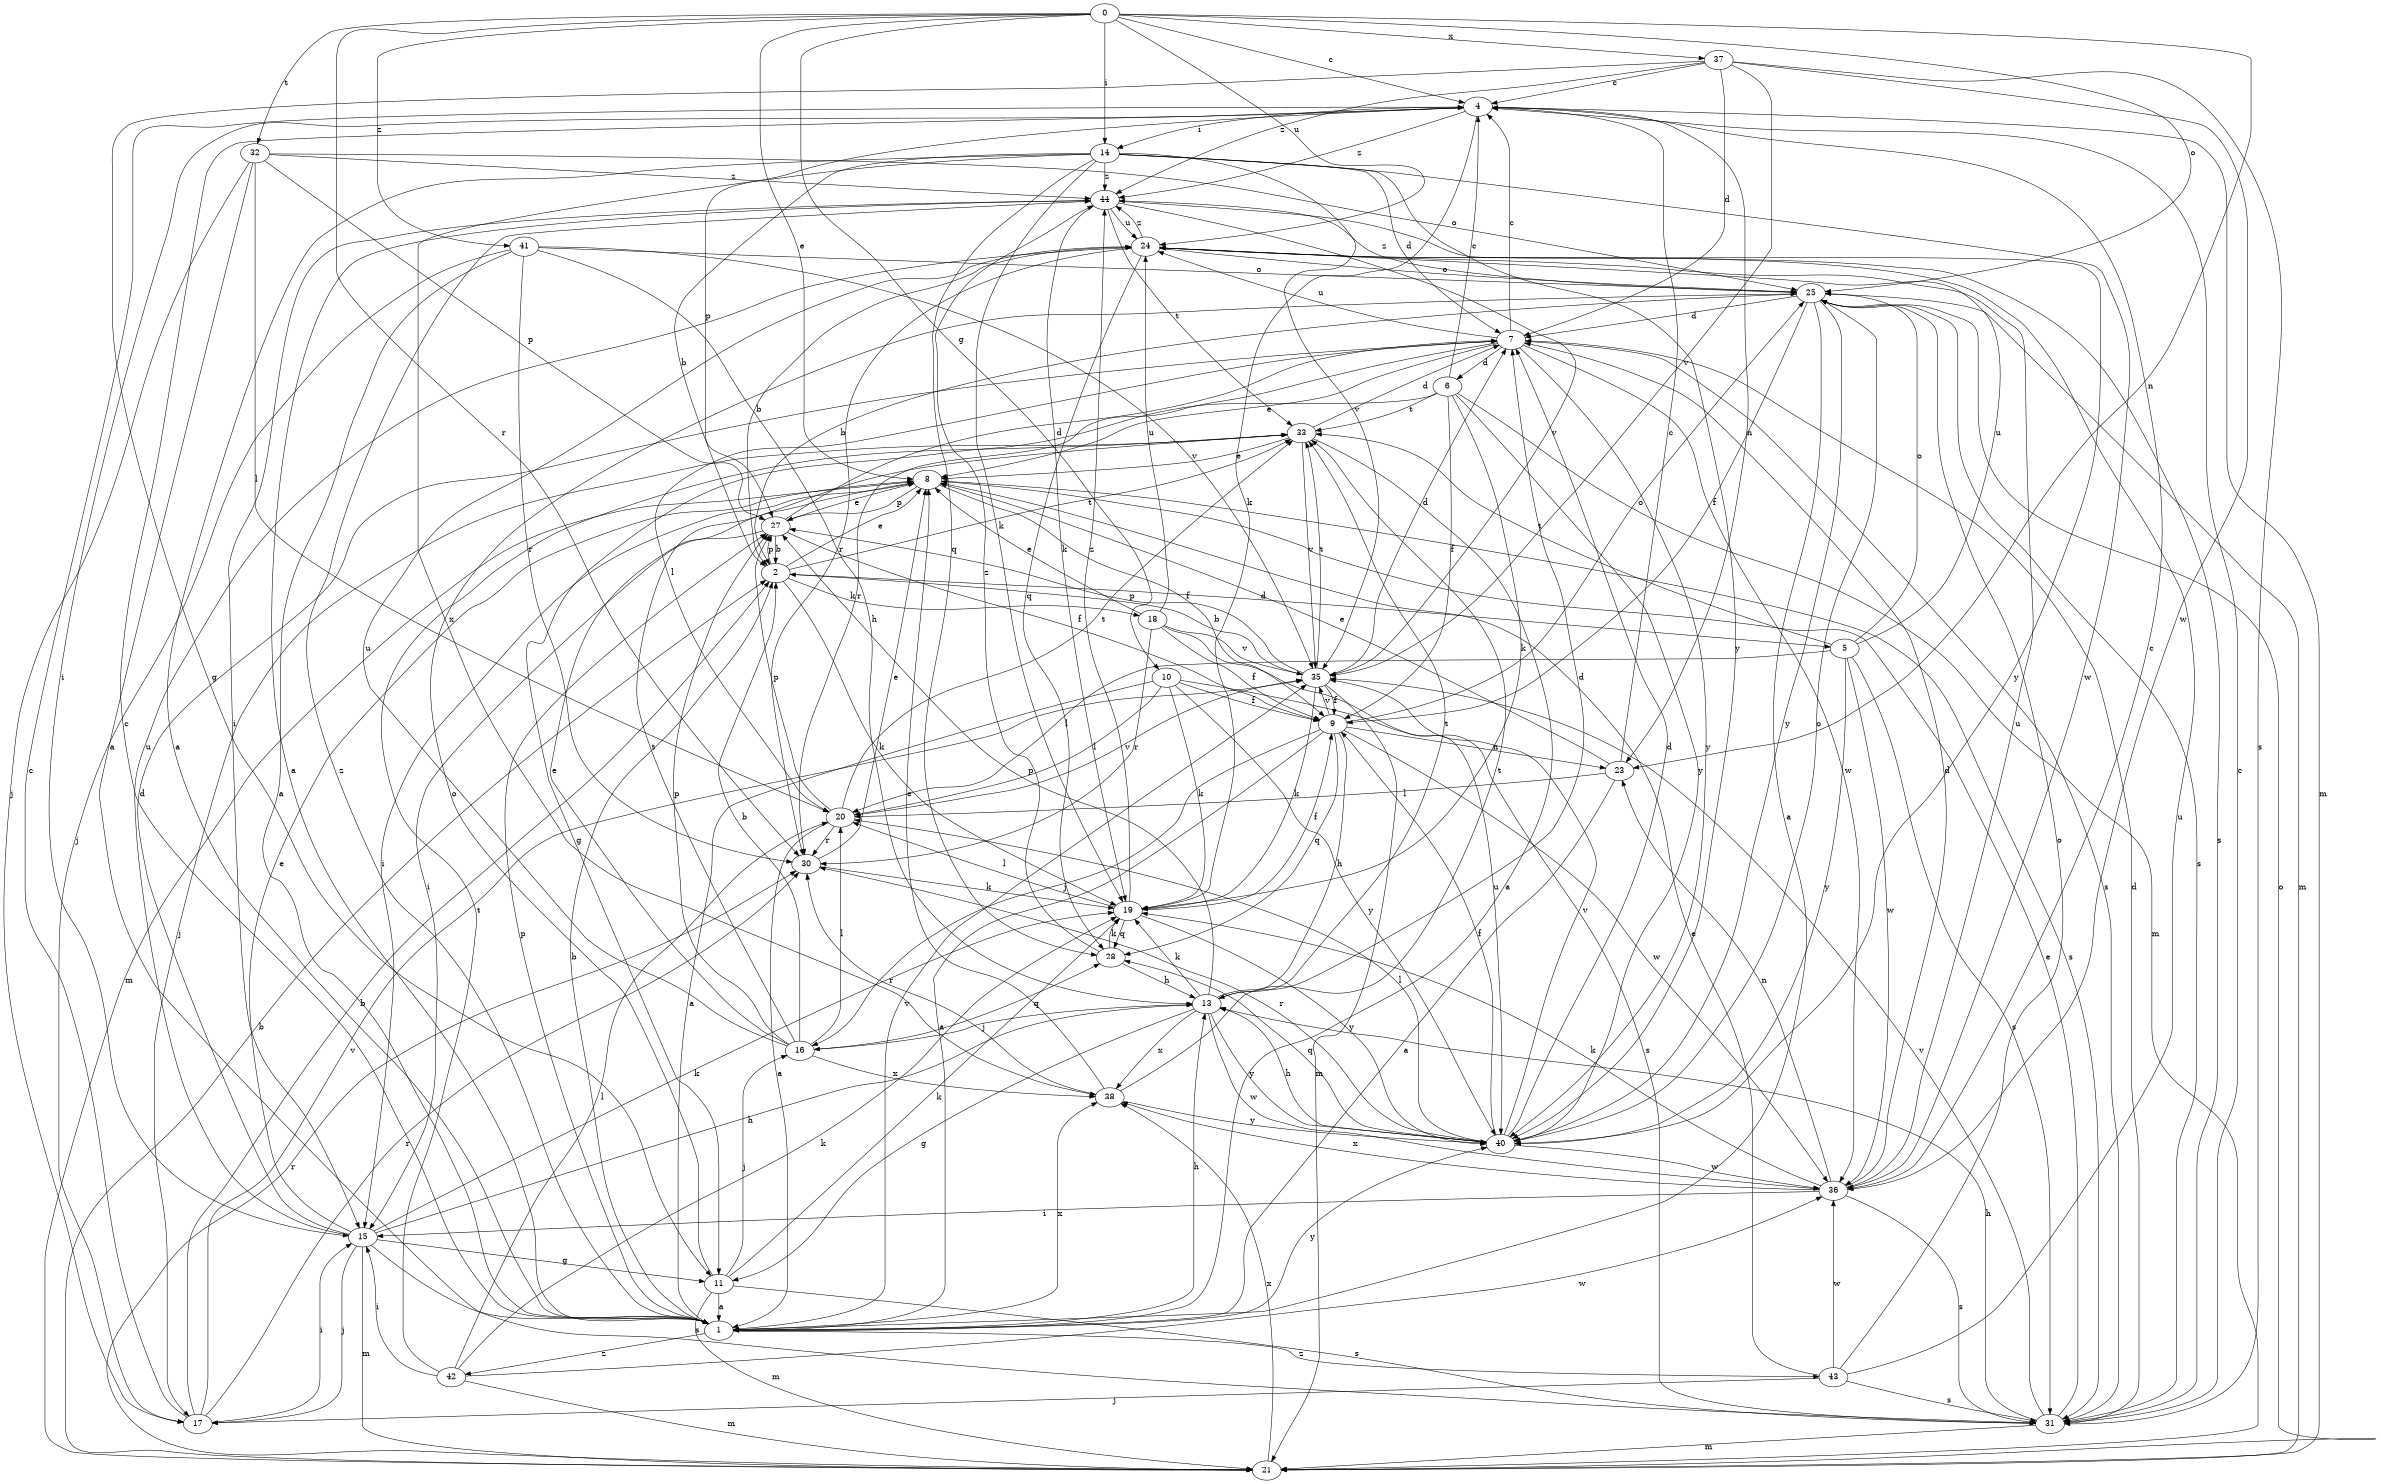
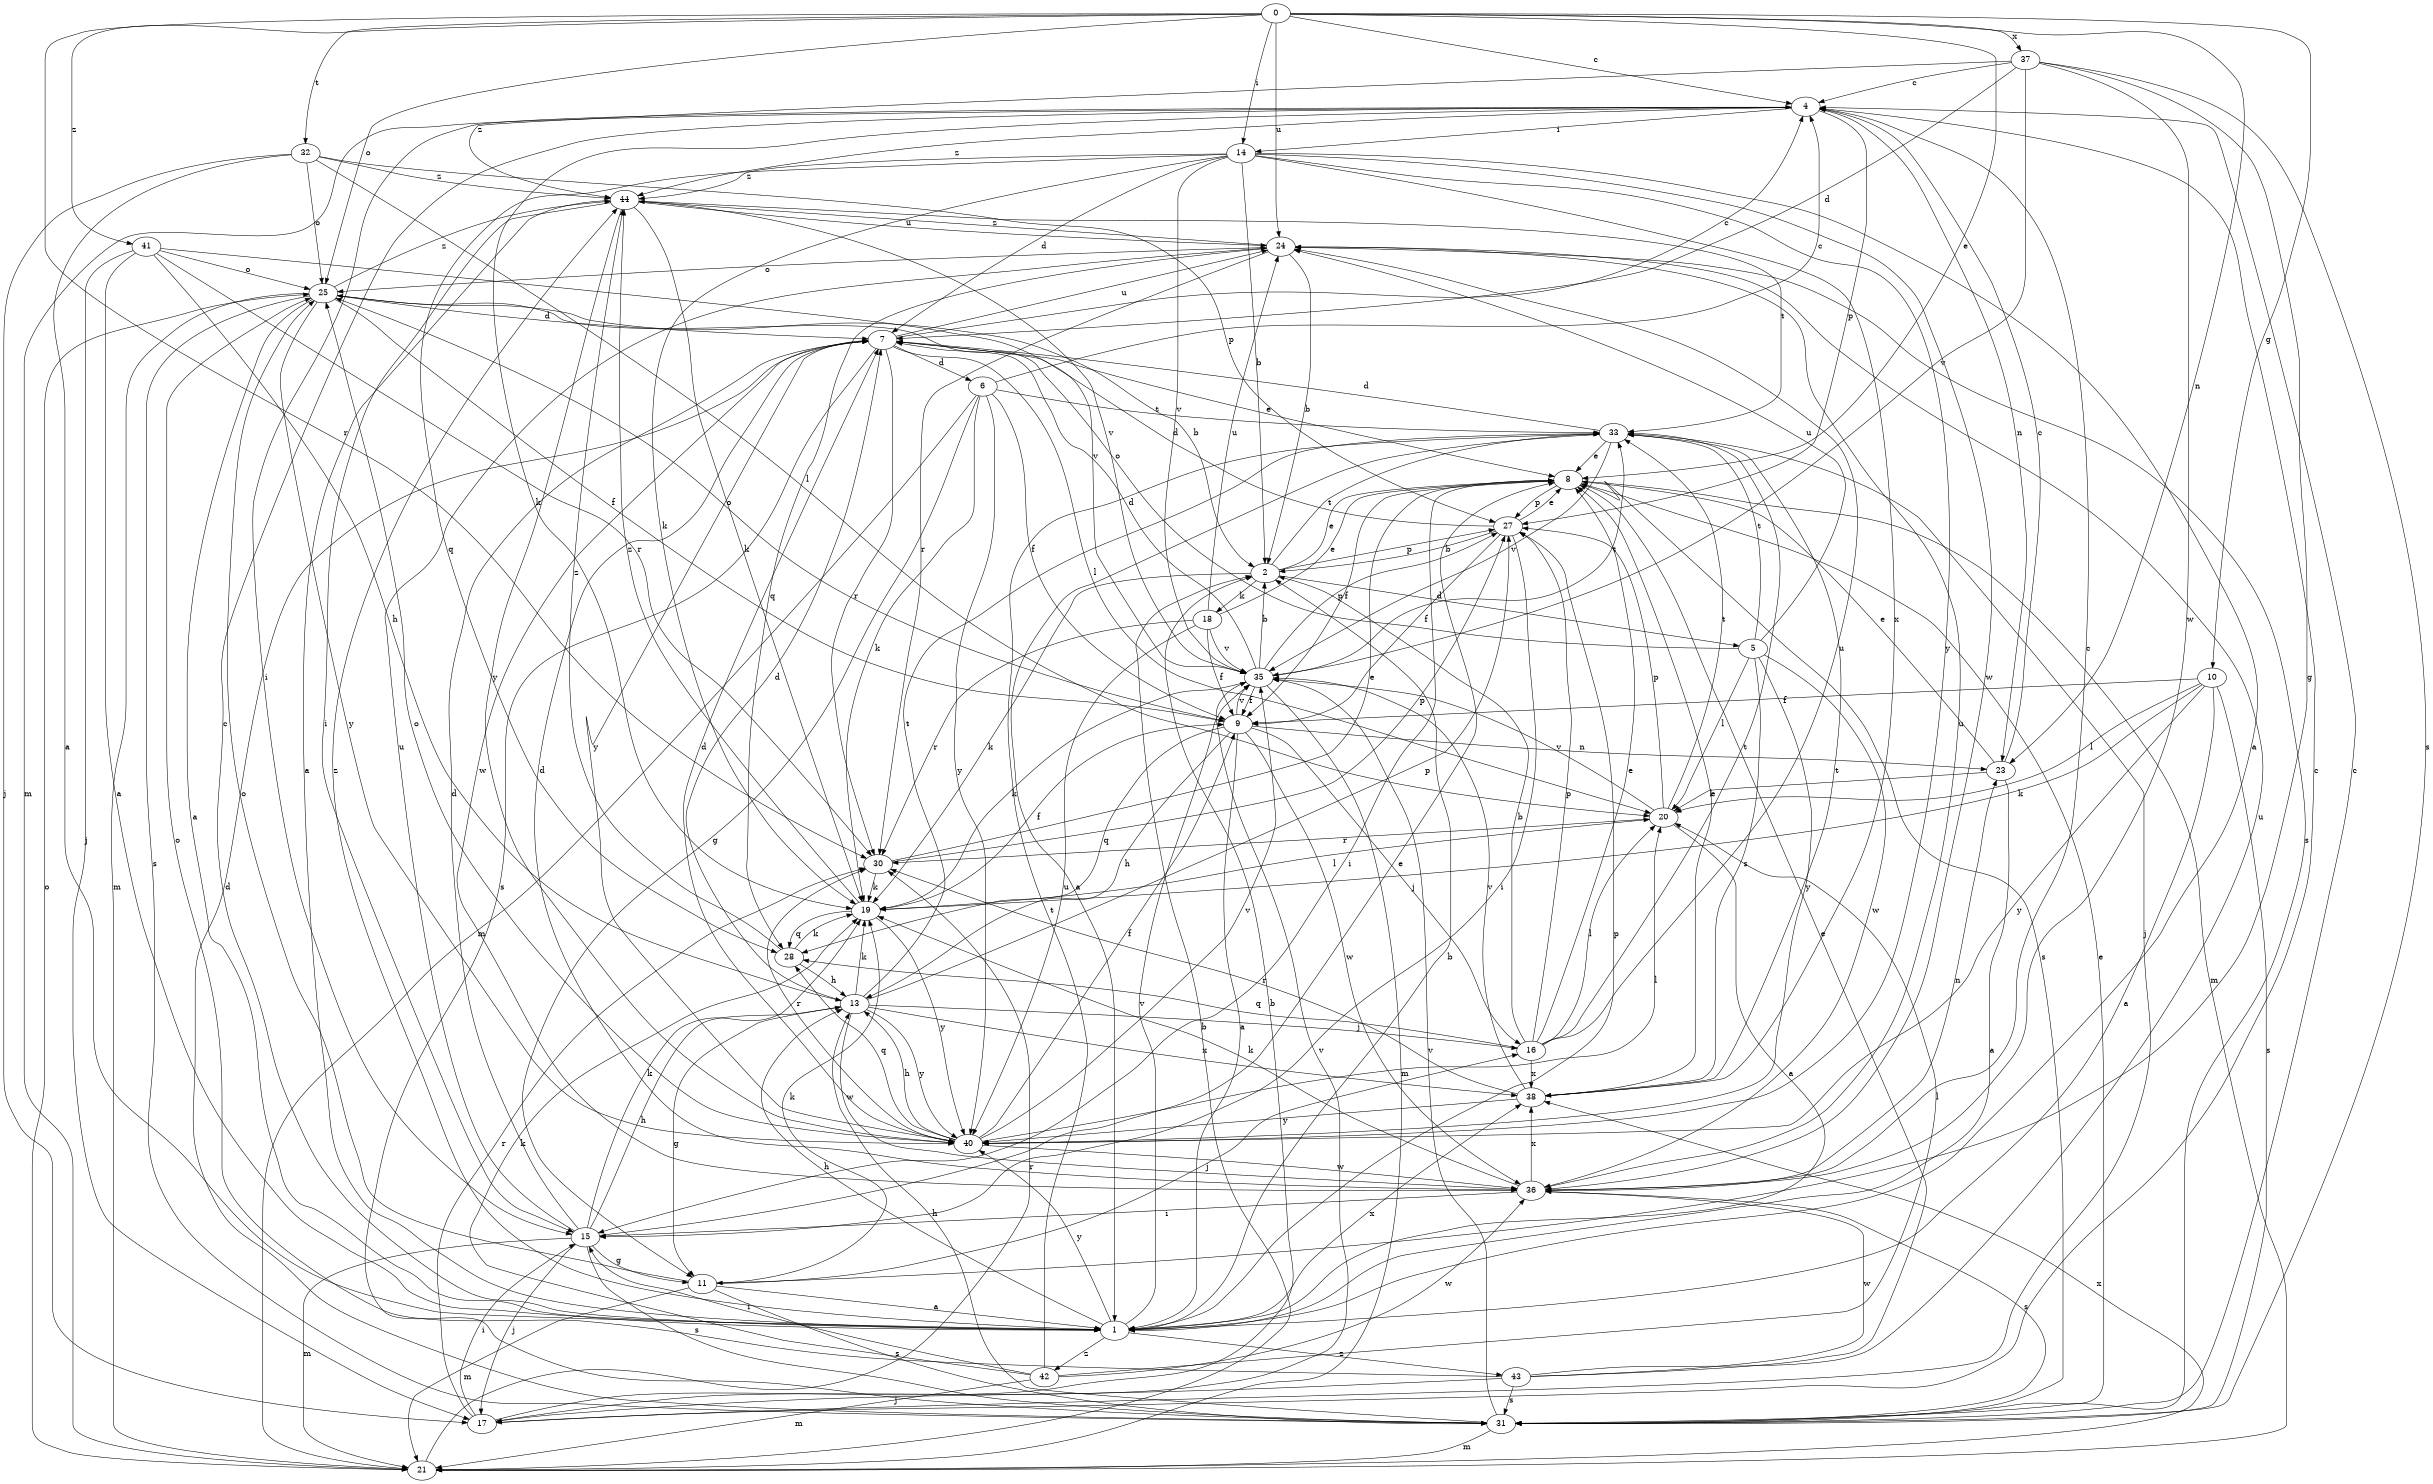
edge "30" -> "27": added, label "p"
edge "38" -> "35": added, label "v"
edge "5" -> "31": now "5" -> "38"
